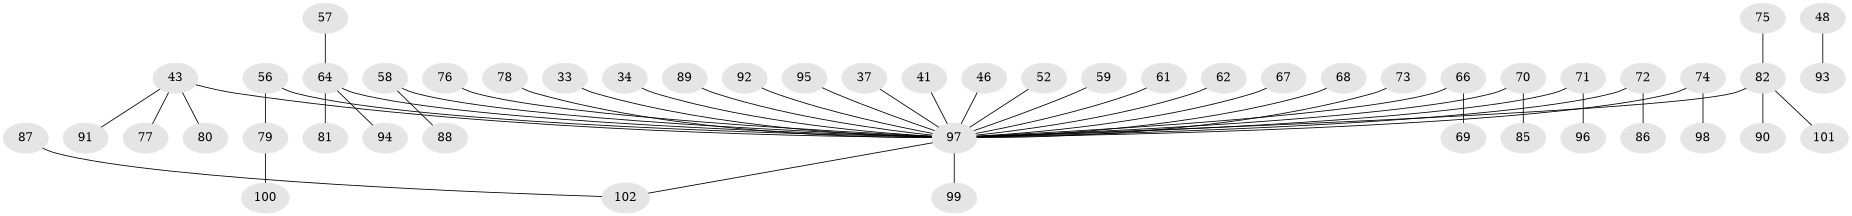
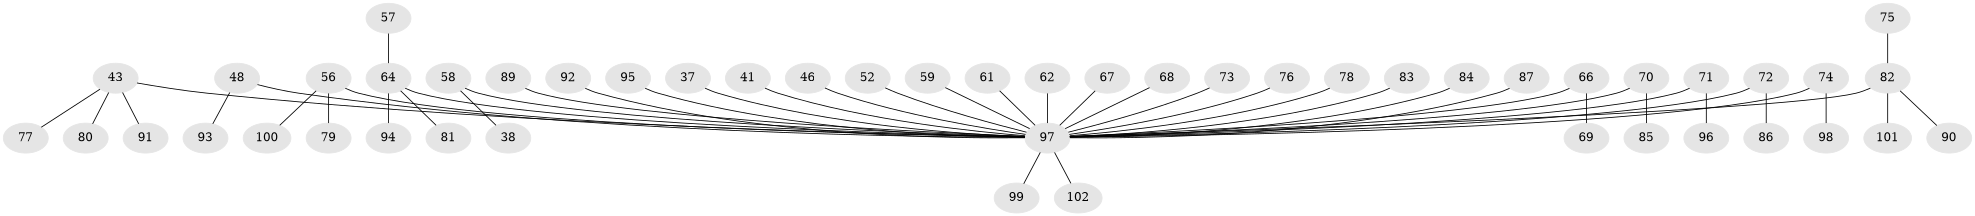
node "33": label "33" -> "83"
node "34": label "34" -> "84"
edge "48" -- "97": added
node "88": label "88" -> "38"
edge "79" -- "100": now "56" -- "100"
edge "87" -- "102": now "87" -- "97"
